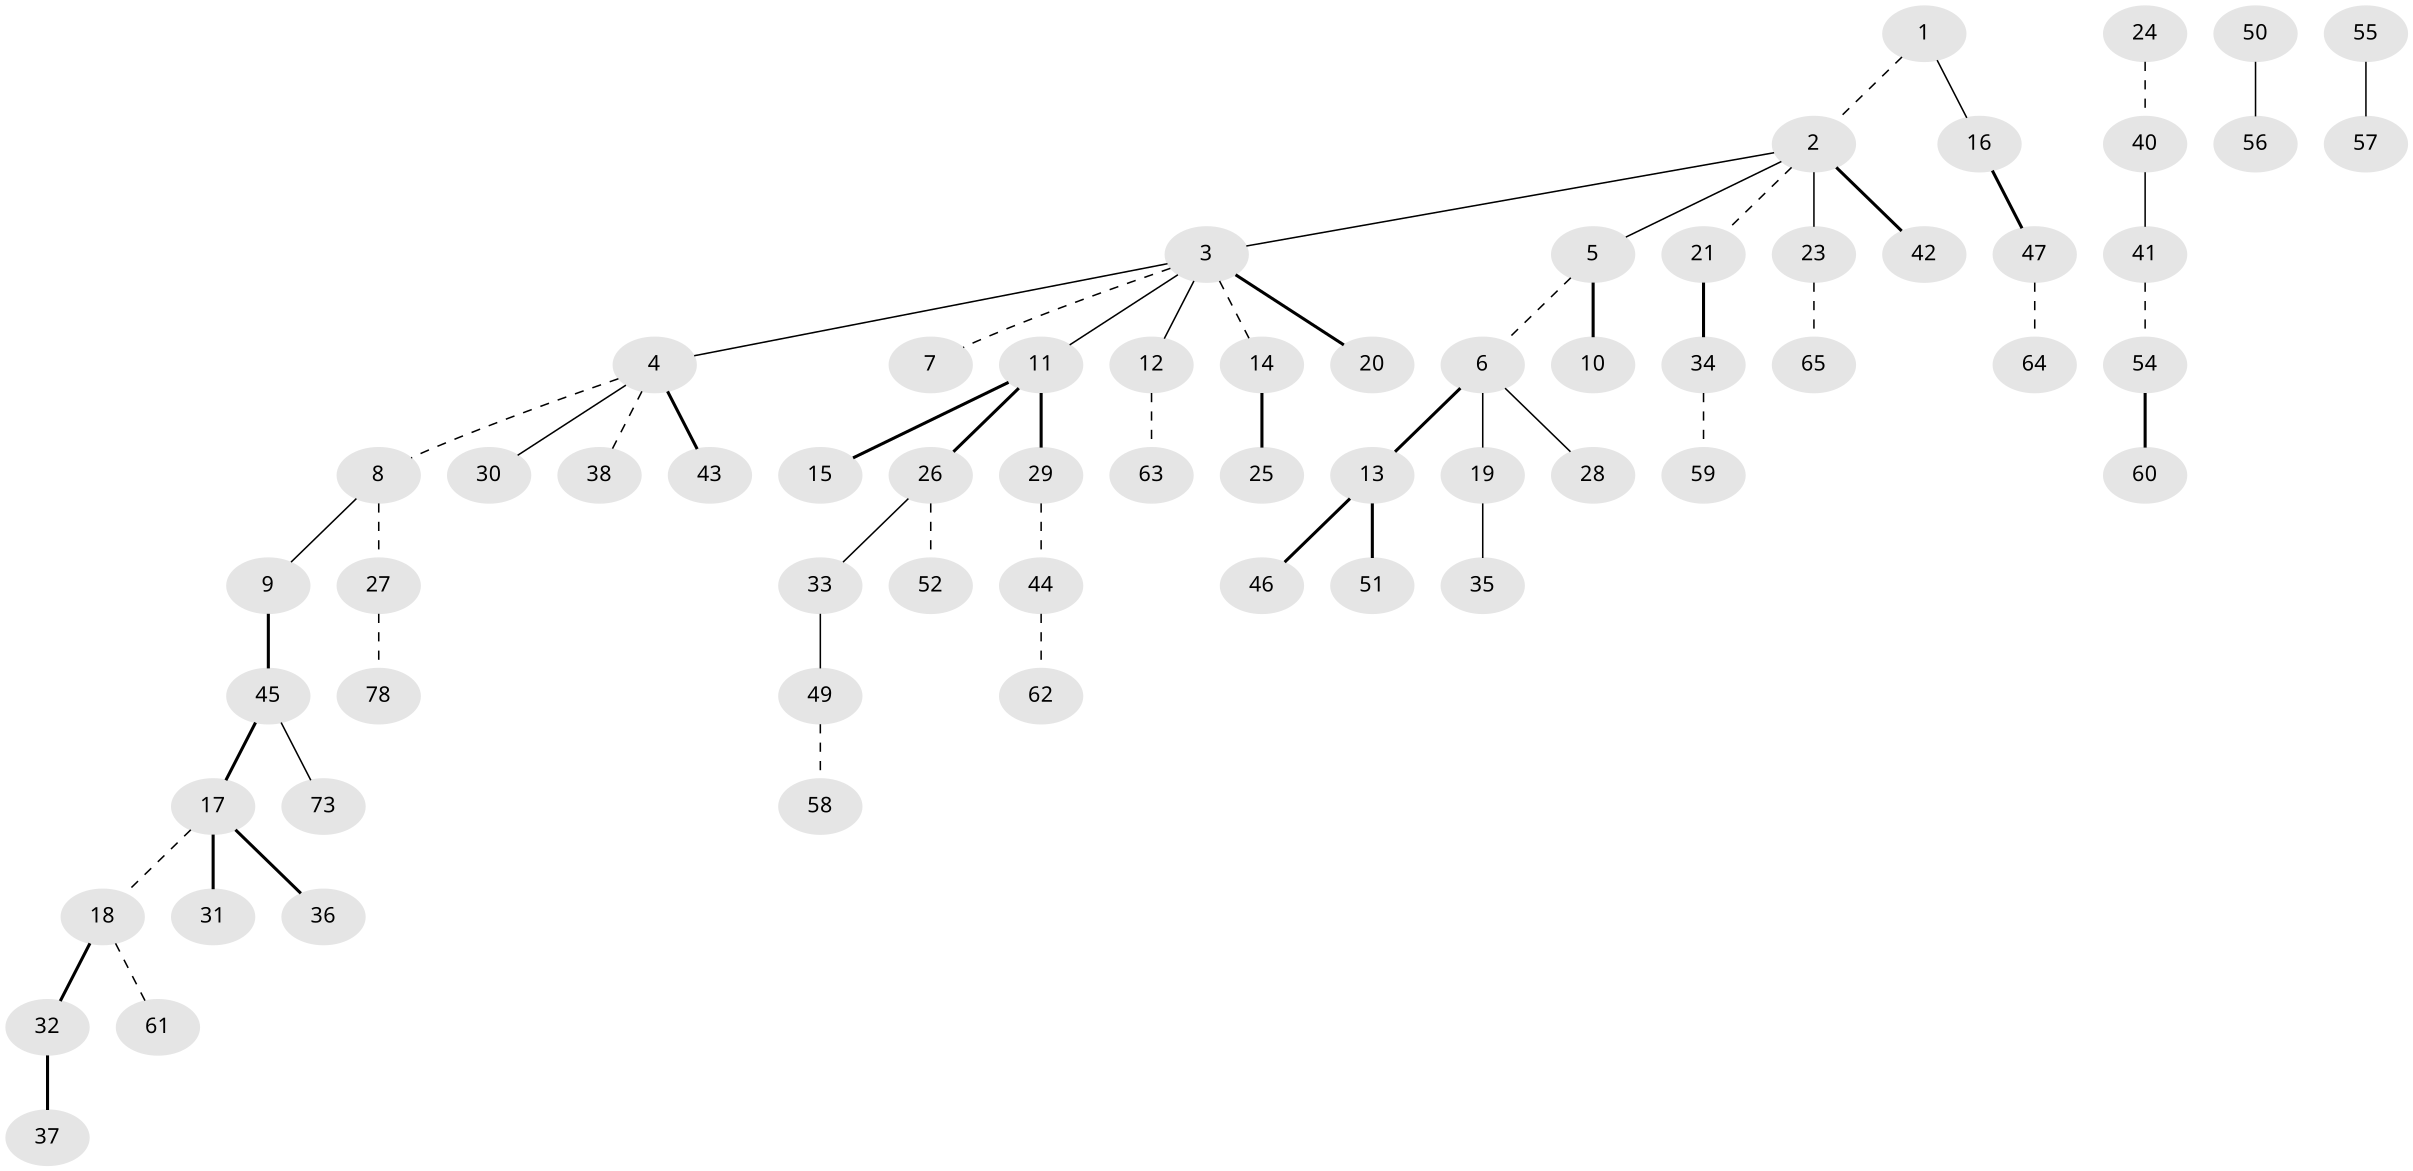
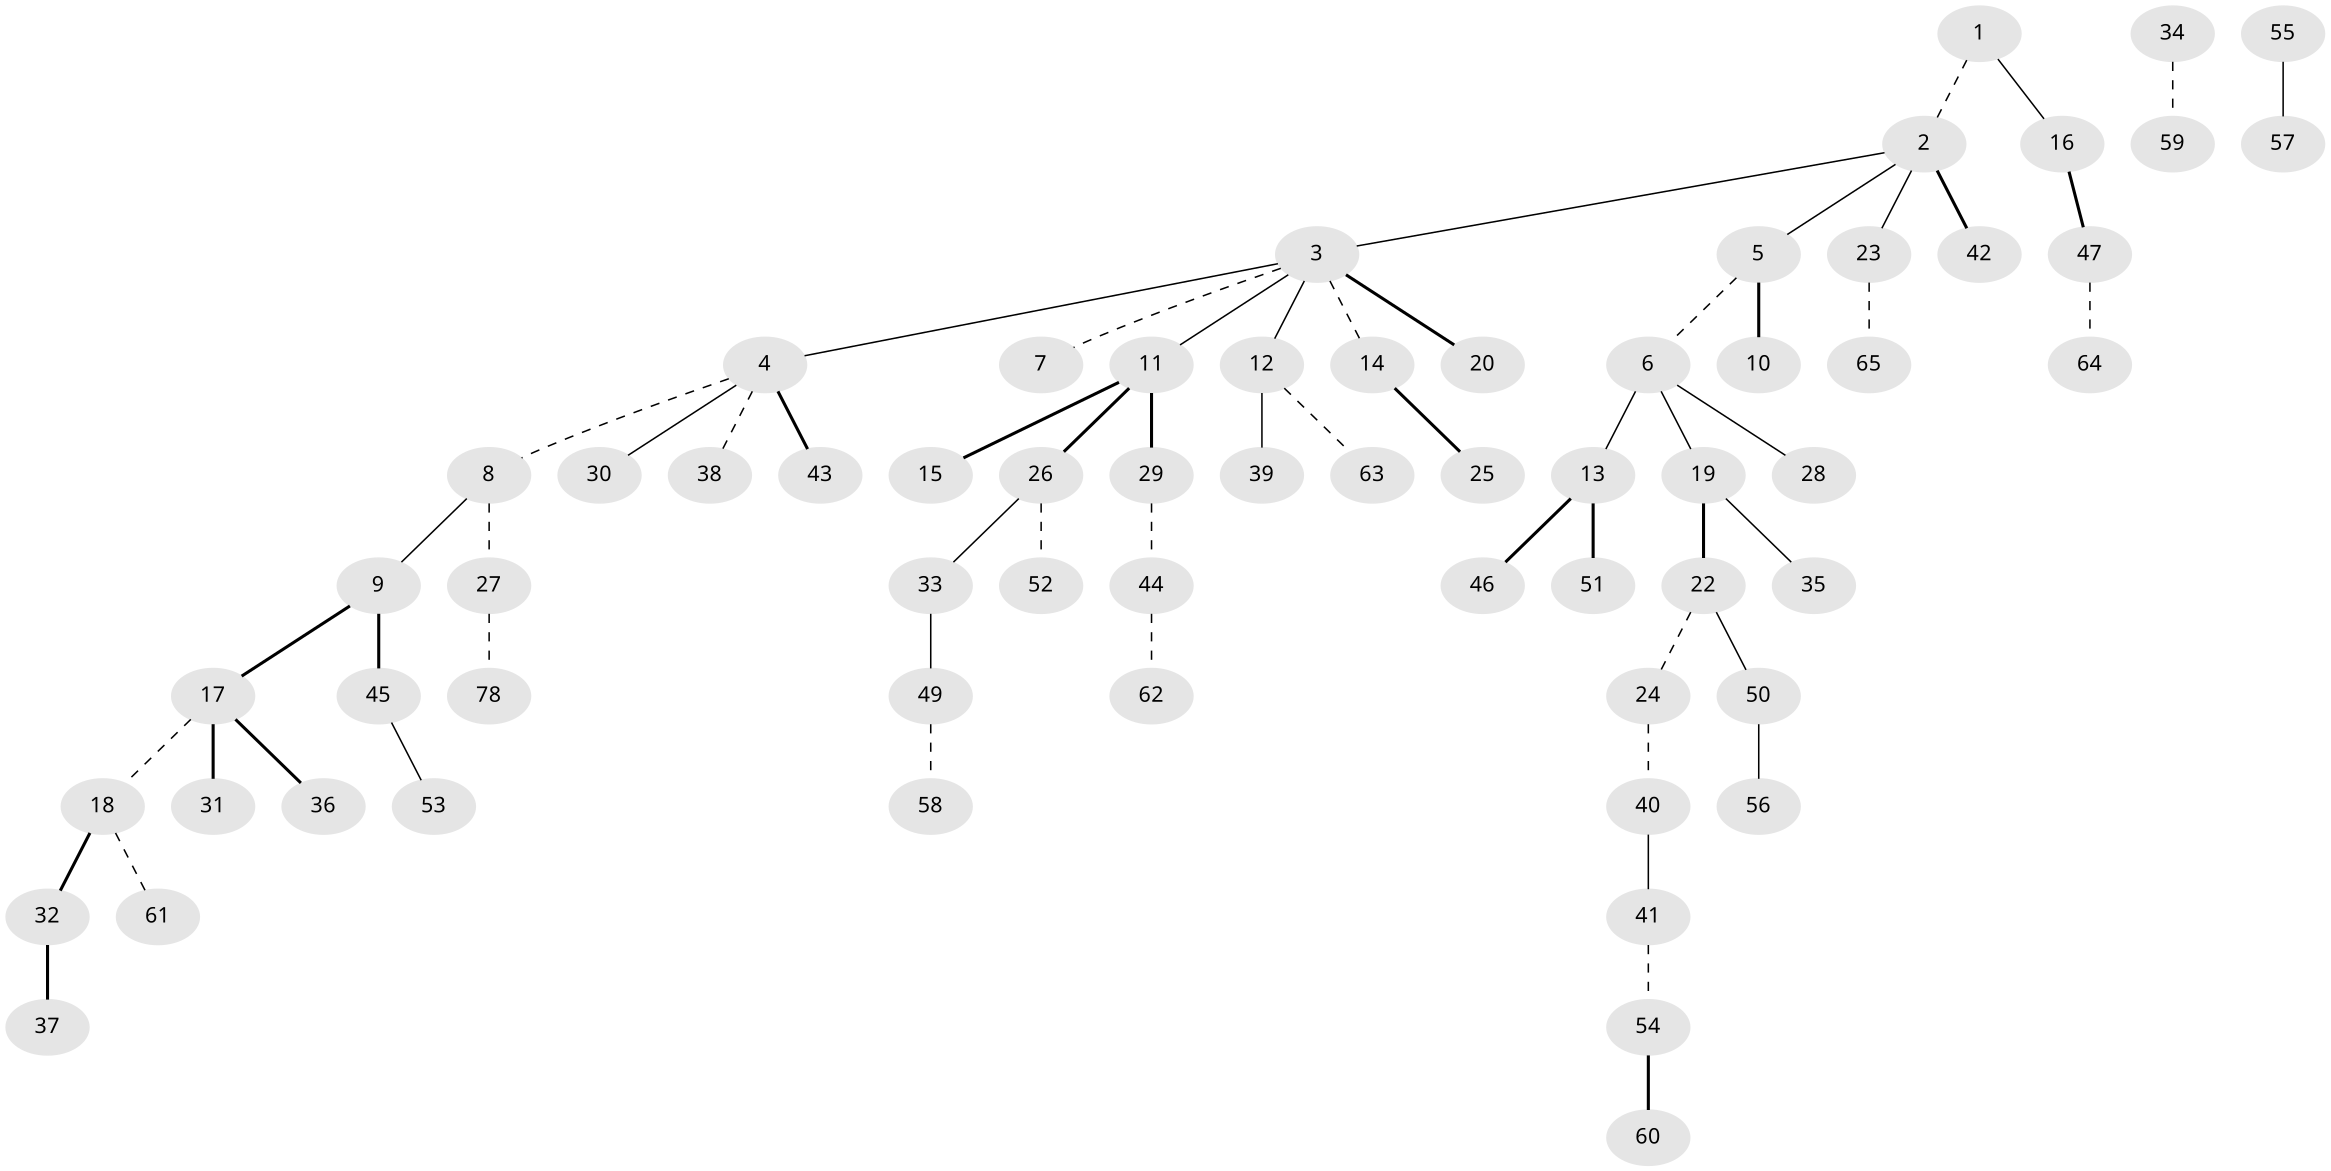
node "21": removed
edge "6" -- "13": style bold -> solid
node "39": added
node "22": added
edge "45" -- "17": now "9" -- "17"
node "73": label "73" -> "53"
